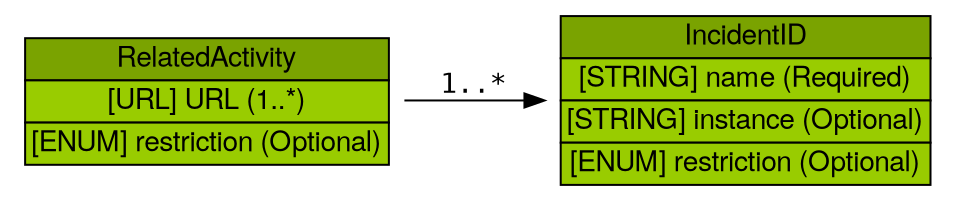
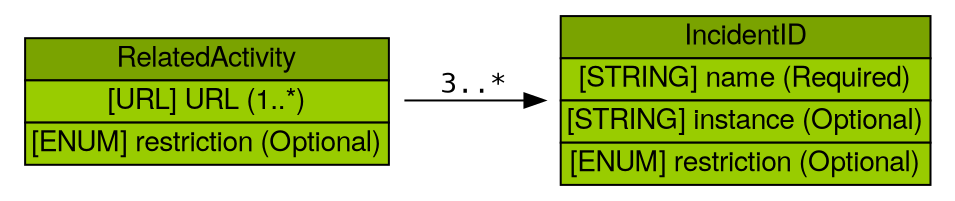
edge "RelatedActivity" -> "IncidentID": label "1..*" -> "3..*"
